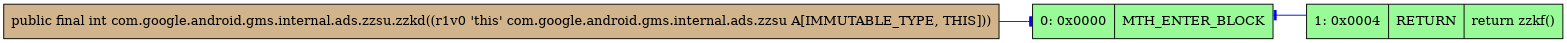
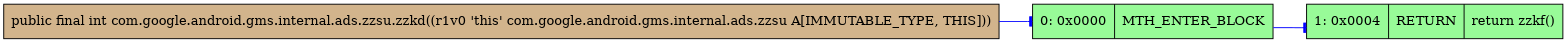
edge "1: 0x0004" -> "0: 0x0000": reversed
